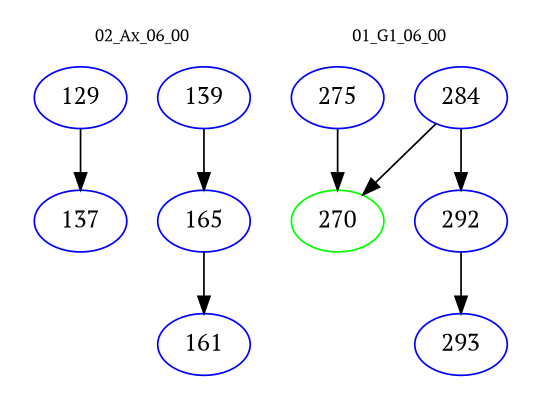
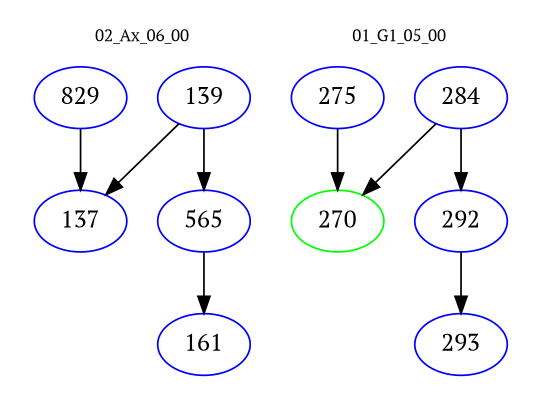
cluster "01_G1_06_00": label "01_G1_06_00" -> "01_G1_05_00"
node "129": label "129" -> "829"
edge "139" -> "137": added
node "165": label "165" -> "565"
